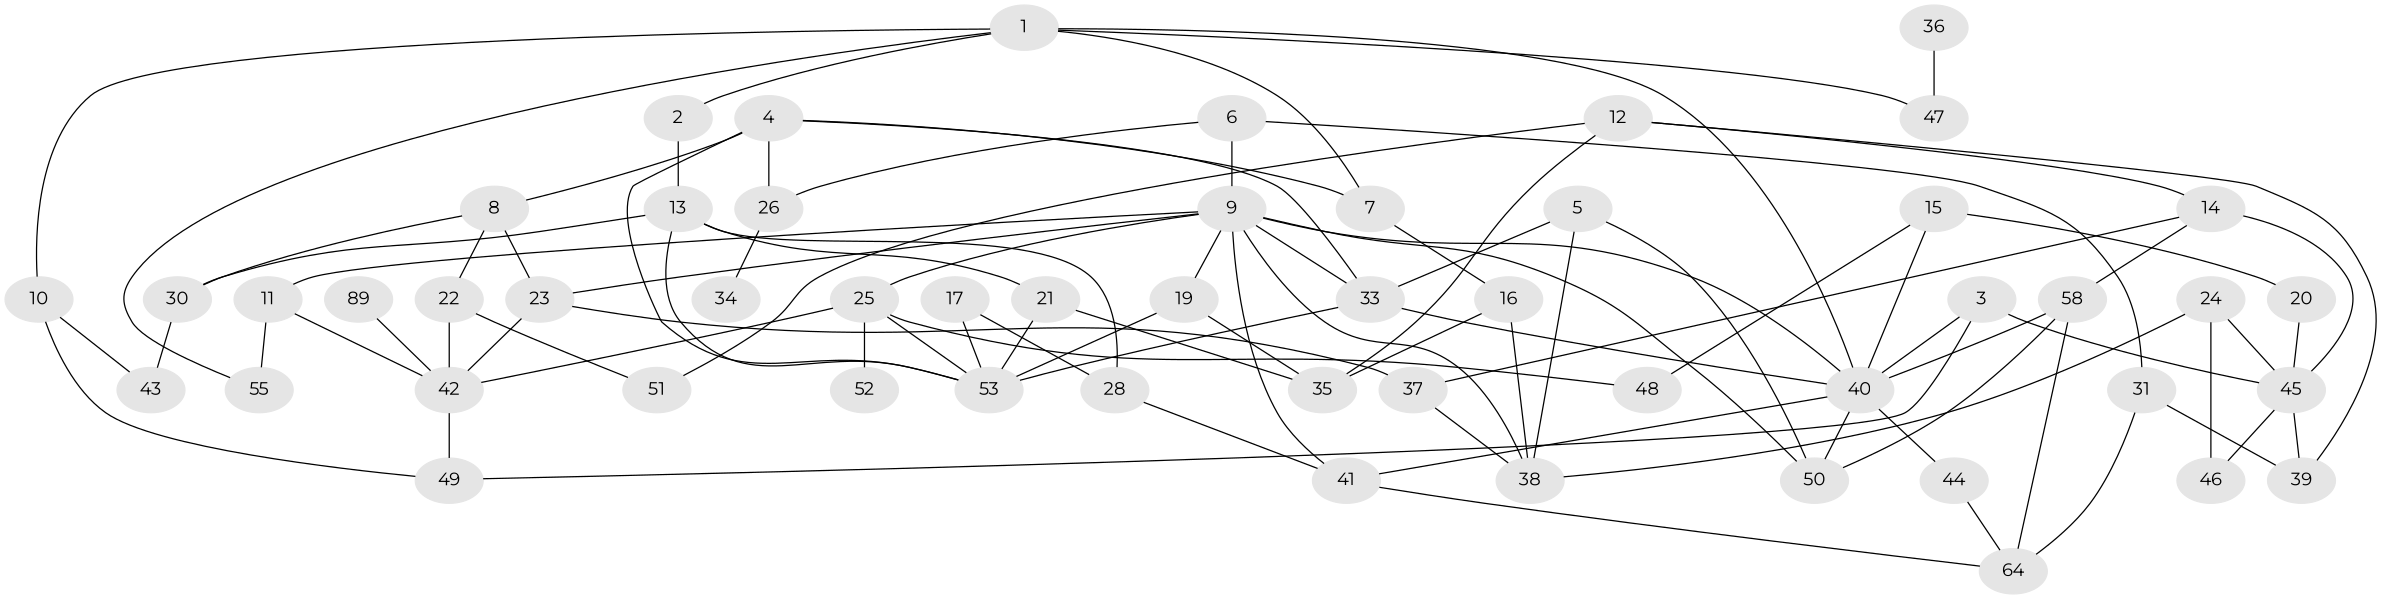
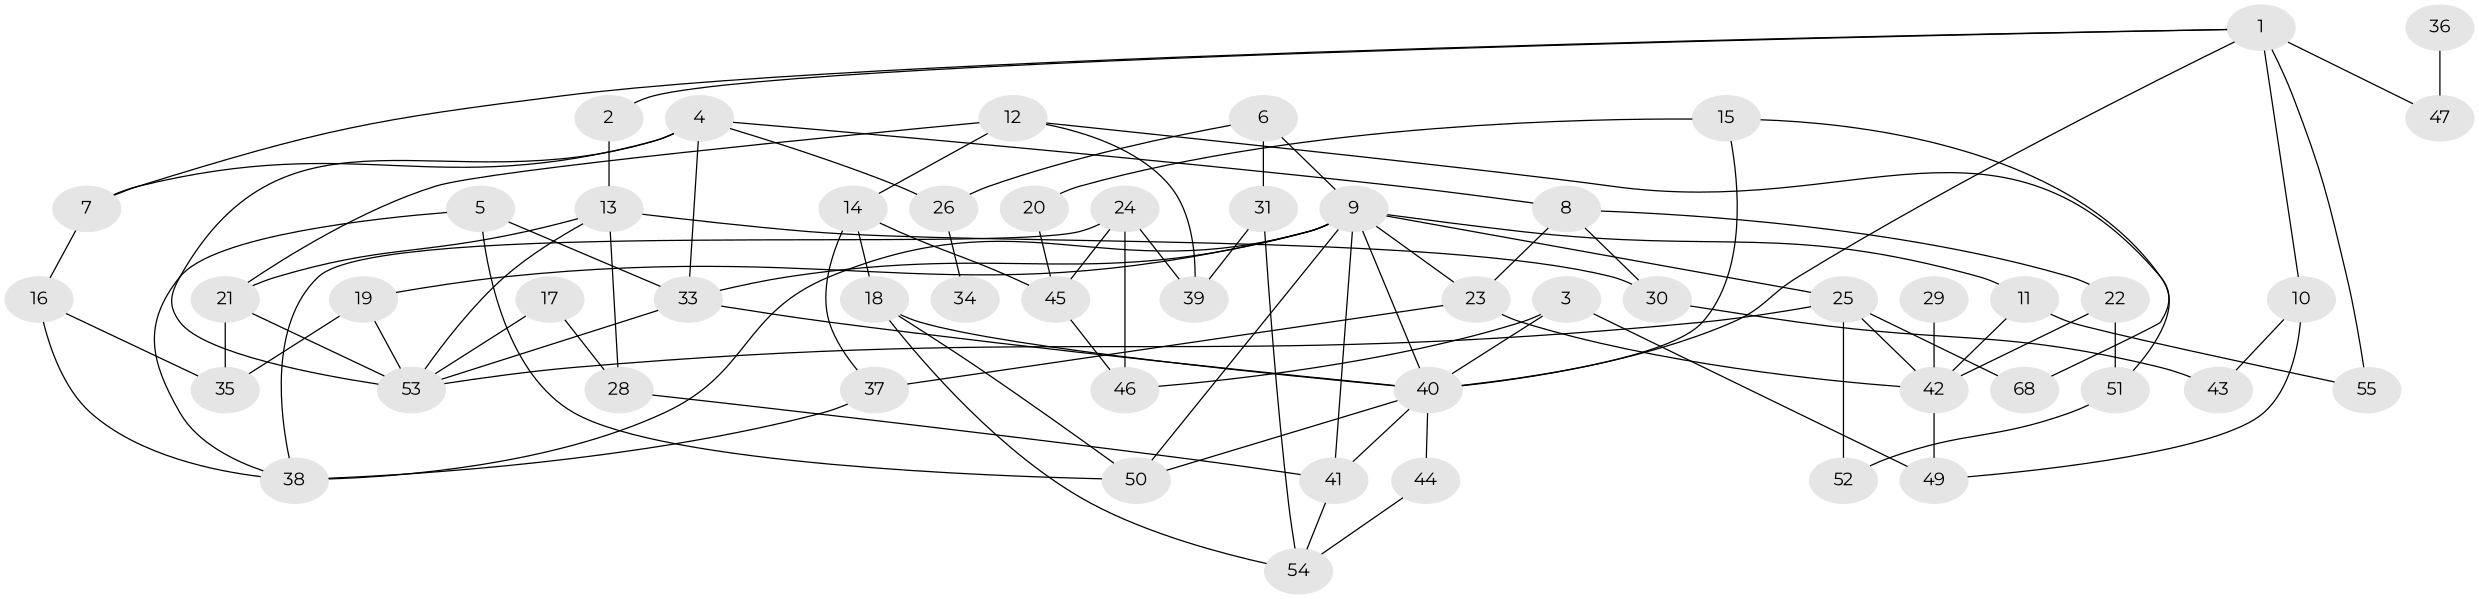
edge "12" -- "35": now "12" -- "21"
node "89": label "89" -> "29"
node "58": label "58" -> "18"
edge "3" -- "45": now "3" -- "46"
node "48": label "48" -> "68"
edge "51" -- "52": added
edge "45" -- "39": now "24" -- "39"
node "64": label "64" -> "54"
